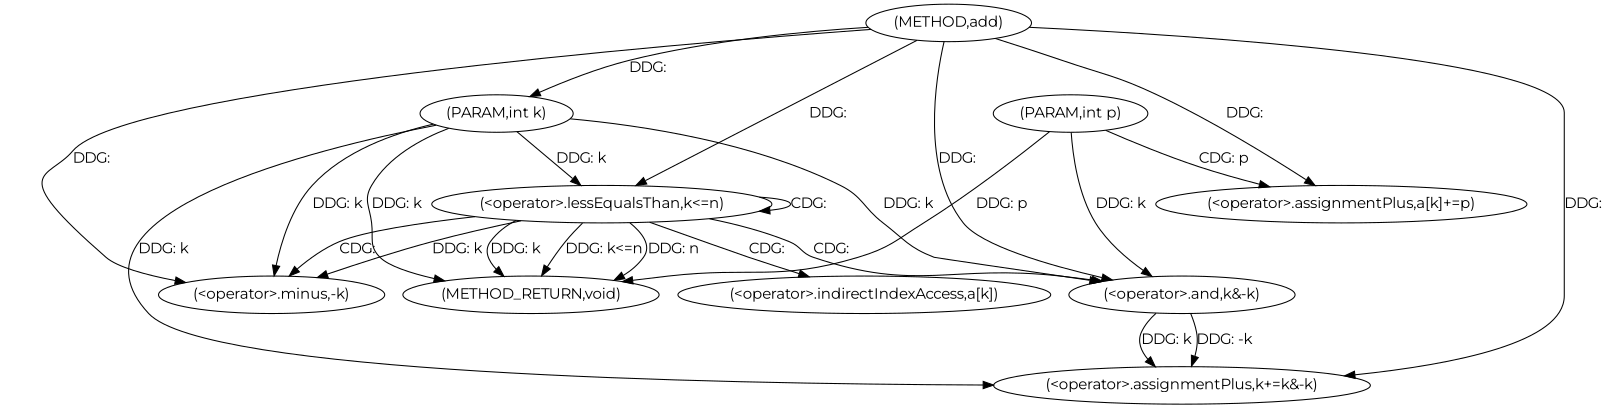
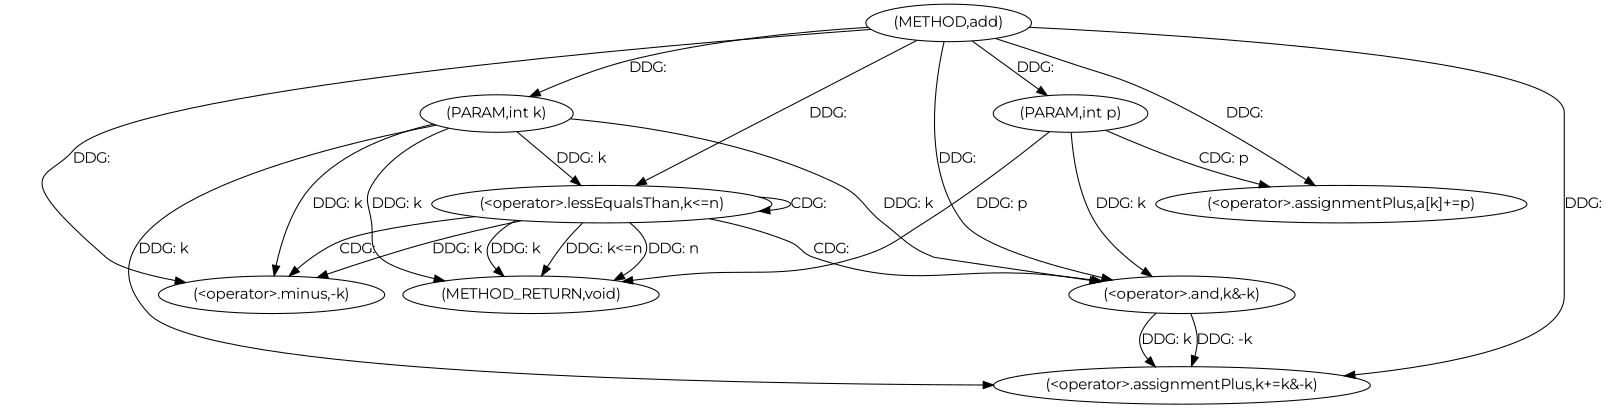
edge "(METHOD,add)" -> "(PARAM,int p)": added, label "DDG:"
node "(<operator>.indirectIndexAccess,a[k])": removed
